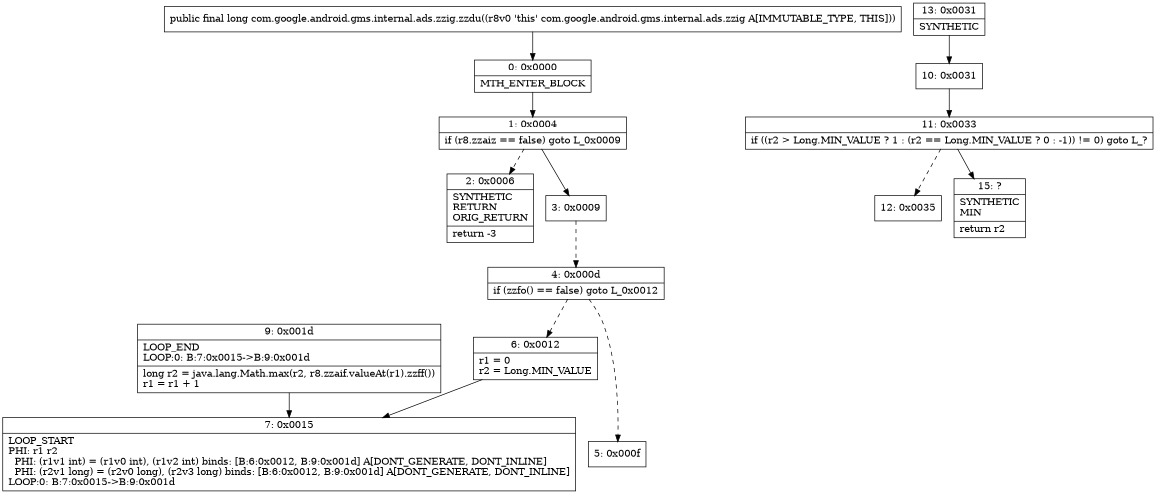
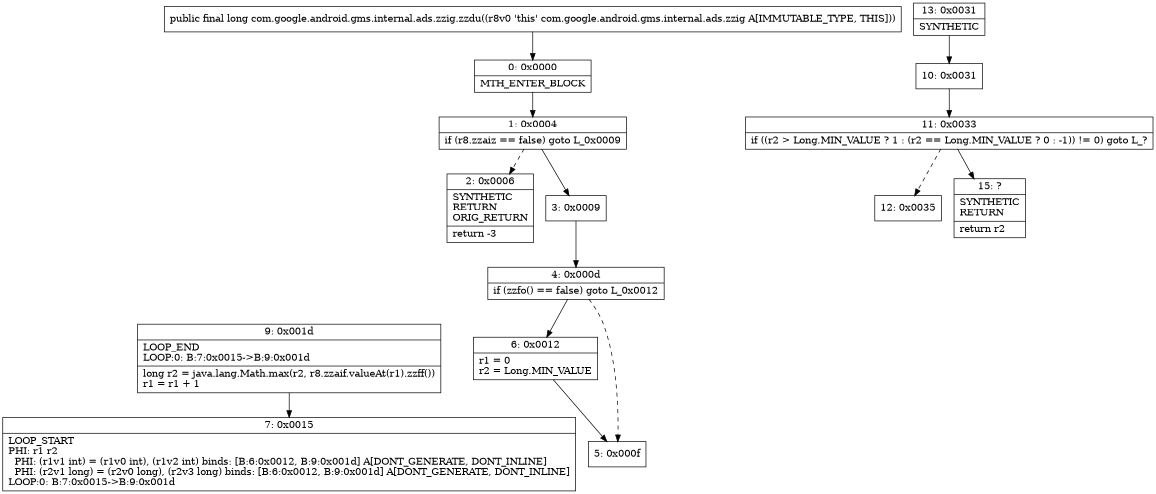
node "15: ?": text "MIN" -> "RETURN"
edge "3: 0x0009" -> "4: 0x000d": style dashed -> solid
edge "4: 0x000d" -> "6: 0x0012": style dashed -> solid
edge "6: 0x0012" -> "7: 0x0015": now "6: 0x0012" -> "5: 0x000f"
